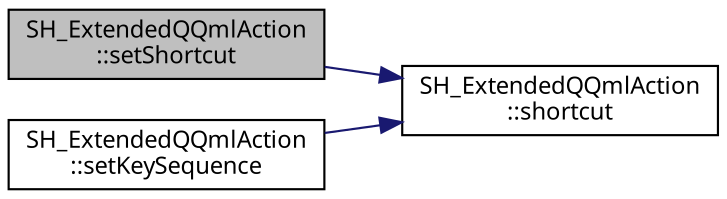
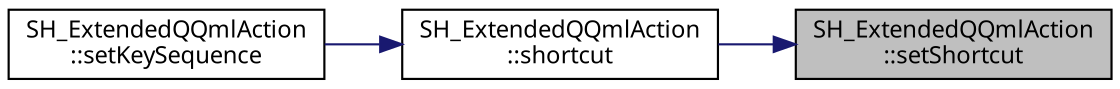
edge "SH_ExtendedQQmlAction ::setShortcut" -> "SH_ExtendedQQmlAction ::shortcut": reversed
